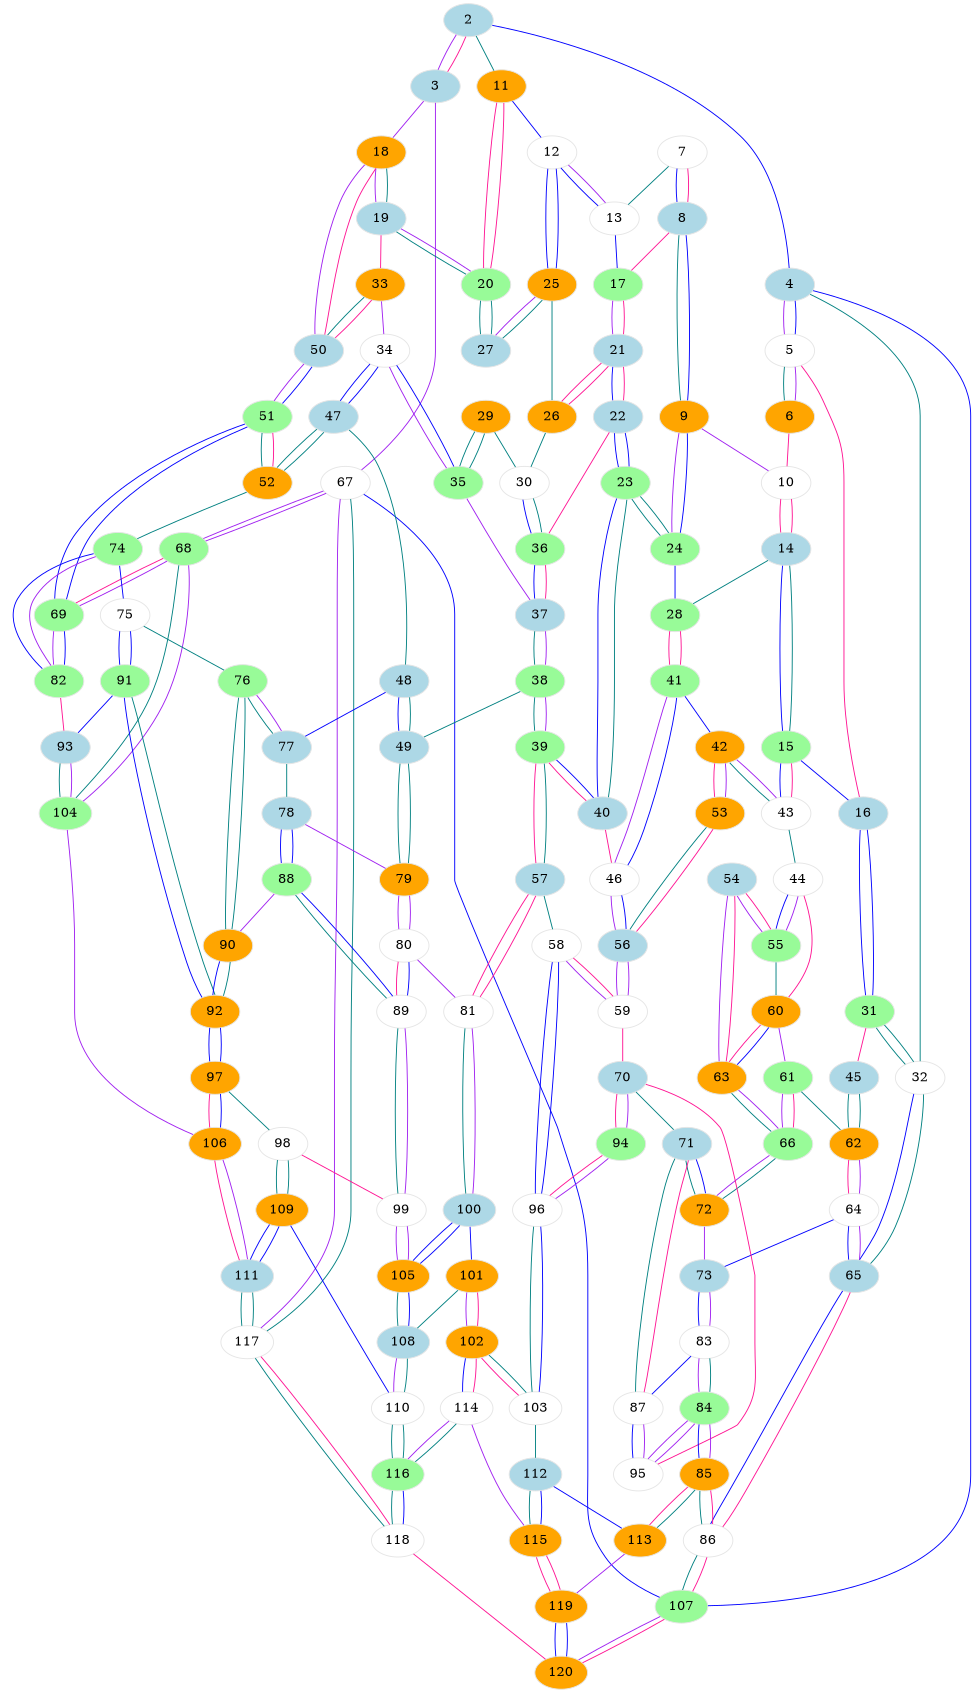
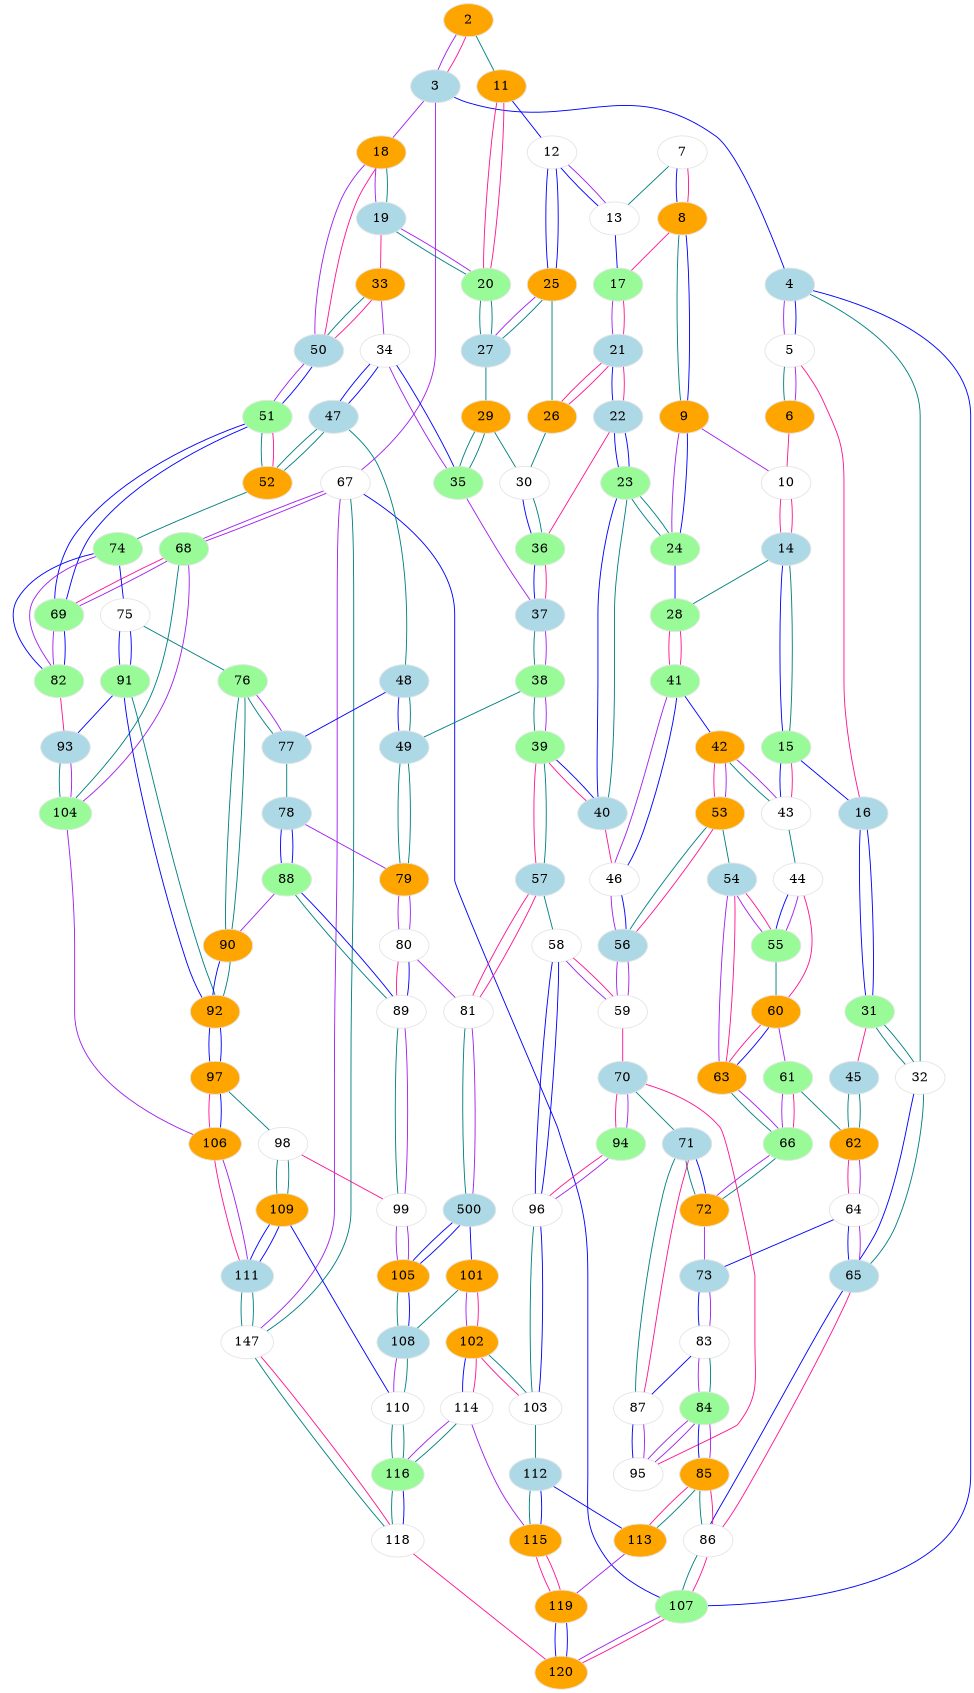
node "2": fillcolor lightblue -> orange
edge "2" -- "4": now "3" -- "4"
node "8": fillcolor lightblue -> orange
edge "27" -- "29": added
edge "53" -- "54": added
node "100": label "100" -> "500"
node "117": label "117" -> "147"
